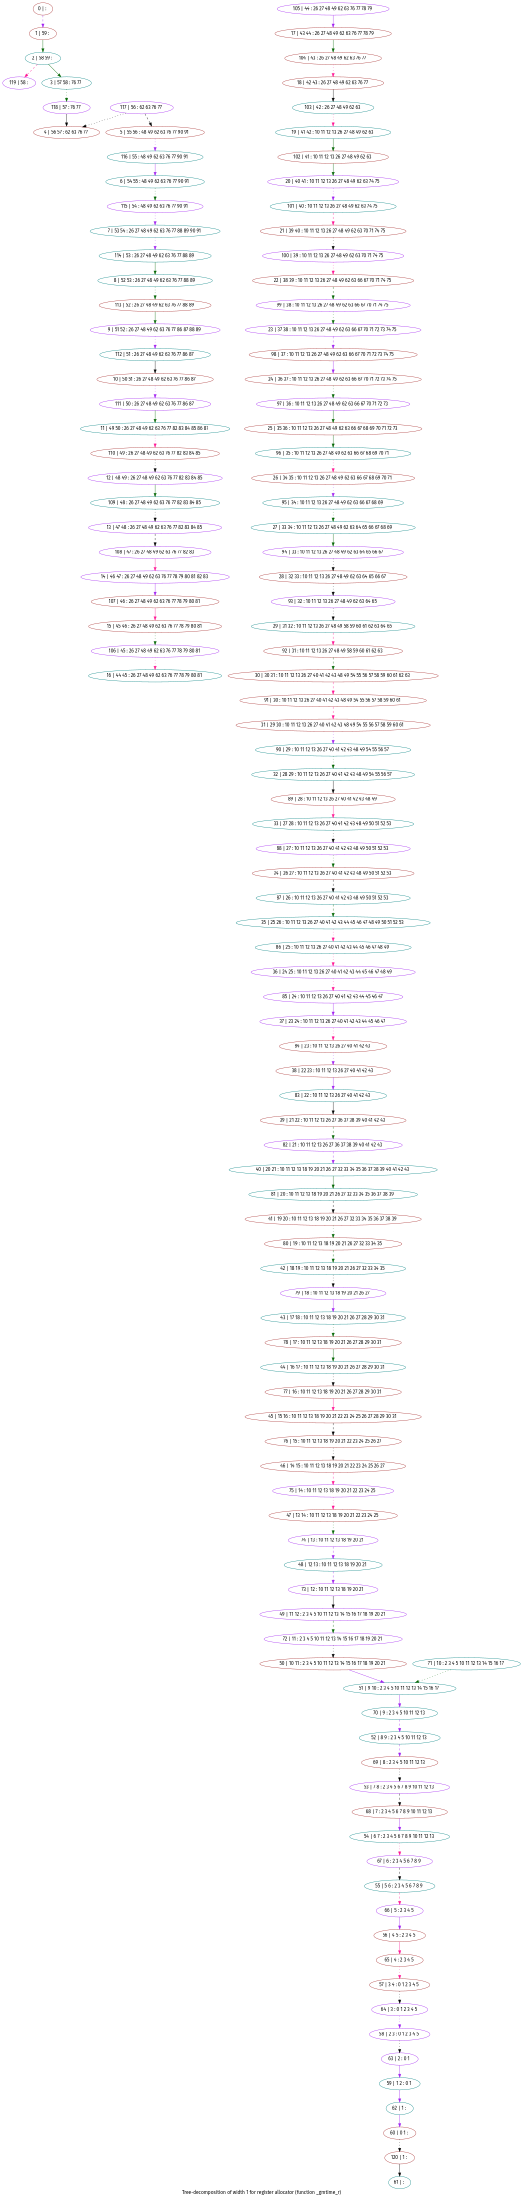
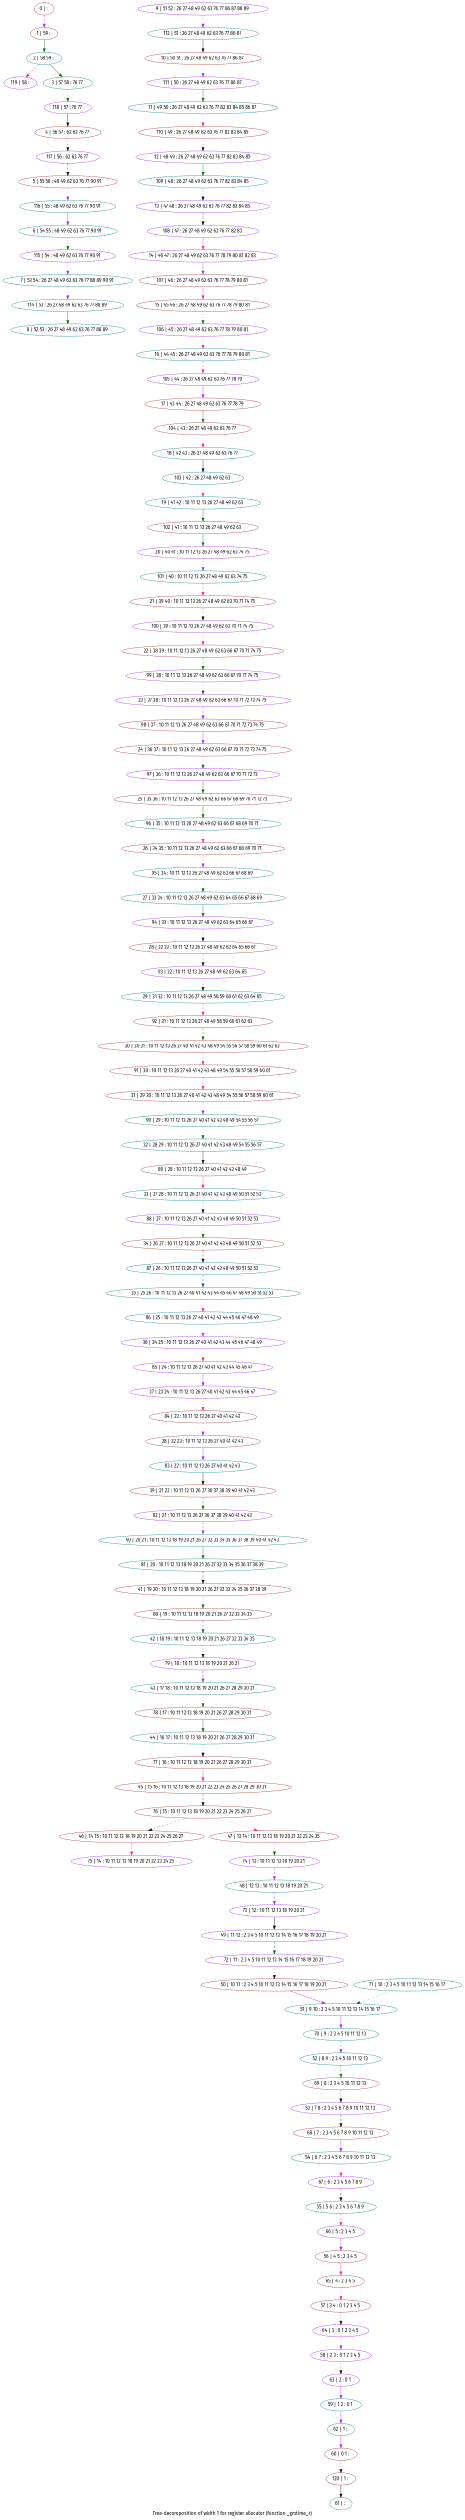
node "18 | 42 43 : 26 27 48 49 62 63 76 77": color brown -> teal
edge "117 | 56 : 62 63 76 77" -> "4 | 56 57 : 62 63 76 77": reversed
node "113 | 52 : 26 27 48 49 62 63 76 77 88 89": removed
edge "16 | 44 45 : 26 27 48 49 62 63 76 77 78 79 80 81" -> "105 | 44 : 26 27 48 49 62 63 76 77 78 79": added
edge "75 | 14 : 10 11 12 13 18 19 20 21 22 23 24 25" -> "47 | 13 14 : 10 11 12 13 18 19 20 21 22 23 24 25": now "76 | 15 : 10 11 12 13 18 19 20 21 22 23 24 25 26 27" -> "47 | 13 14 : 10 11 12 13 18 19 20 21 22 23 24 25"
edge "52 | 8 9 : 2 3 4 5 10 11 12 13" -> "69 | 8 : 2 3 4 5 10 11 12 13": color purple -> darkgreen
